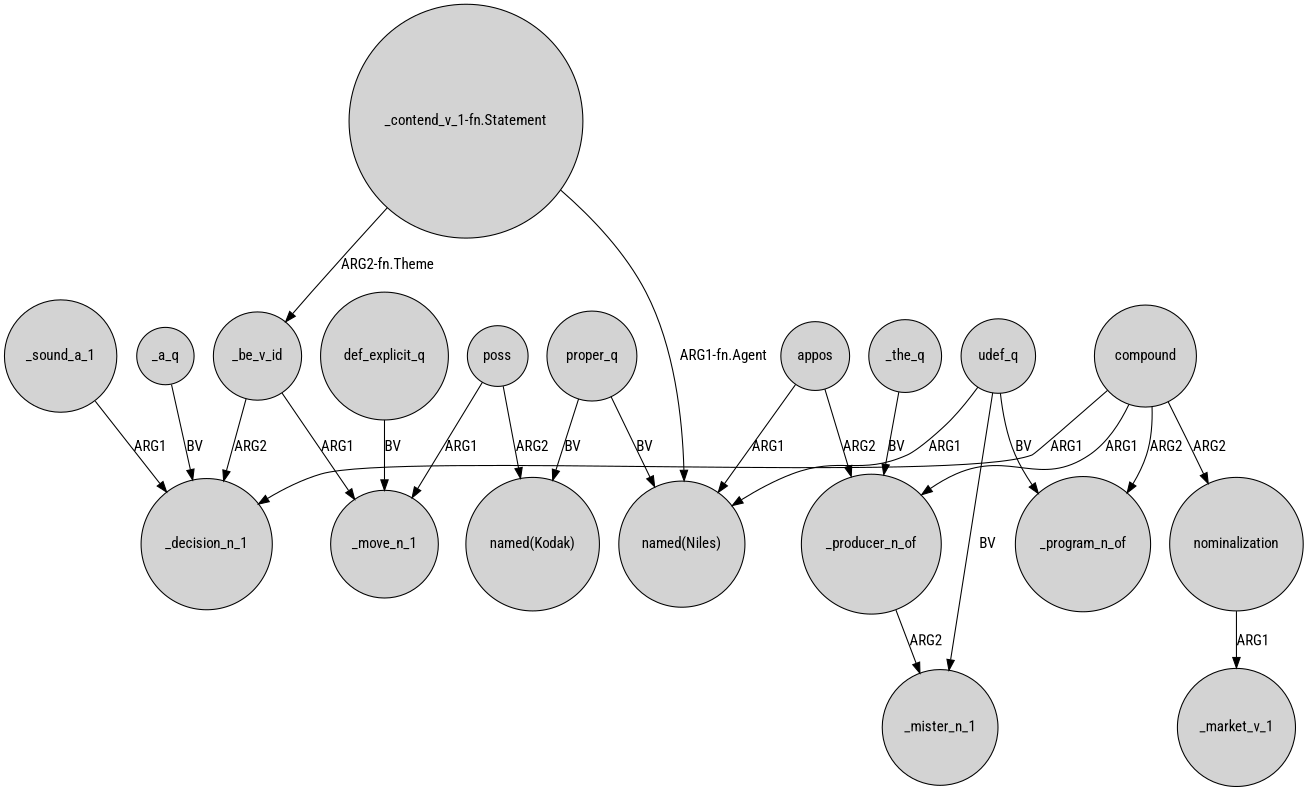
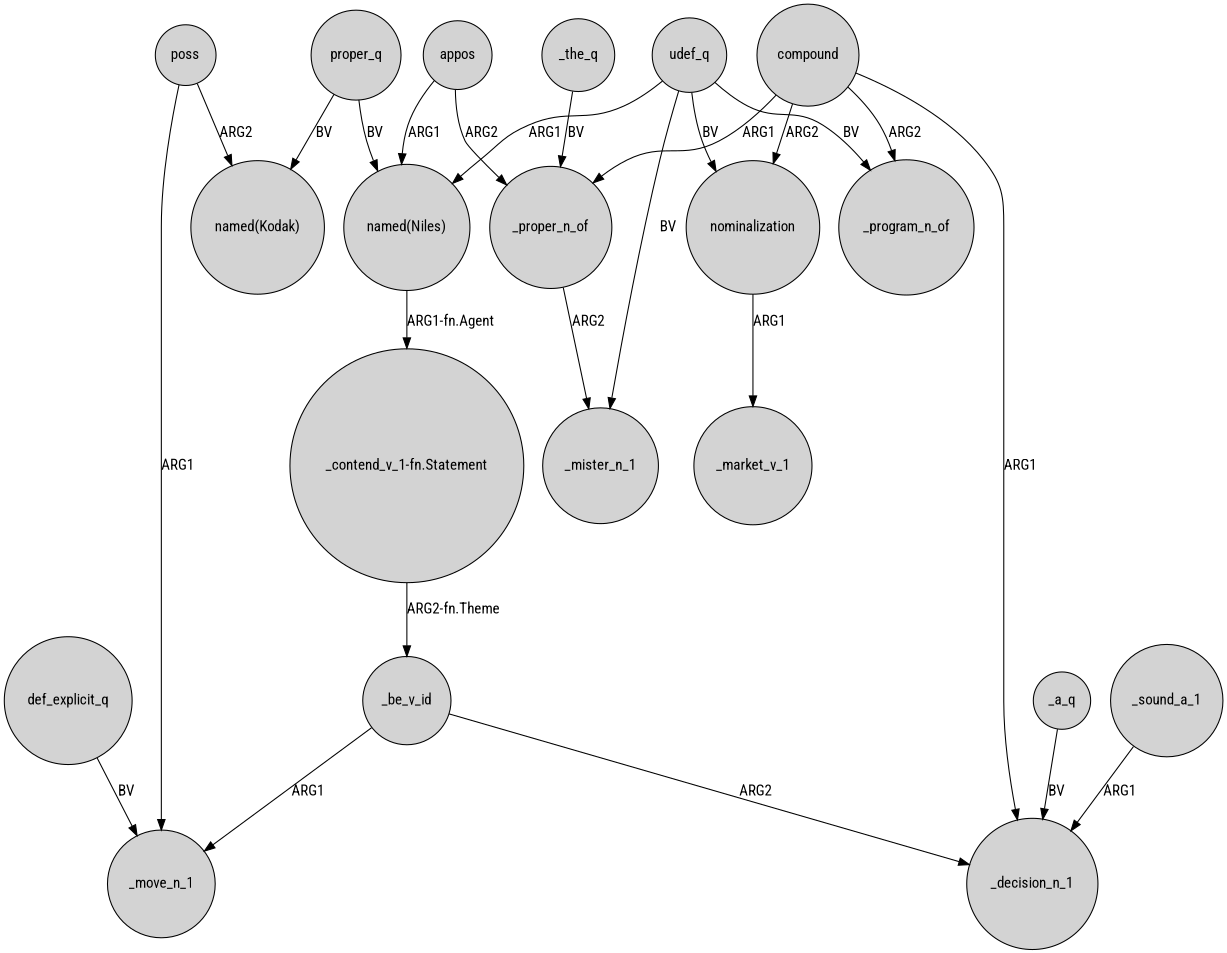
edge "udef_q" -> "nominalization": added, label "BV"
edge "_contend_v_1-fn.Statement" -> "named(Niles)": reversed
node "_producer_n_of": label "_producer_n_of" -> "_proper_n_of"
